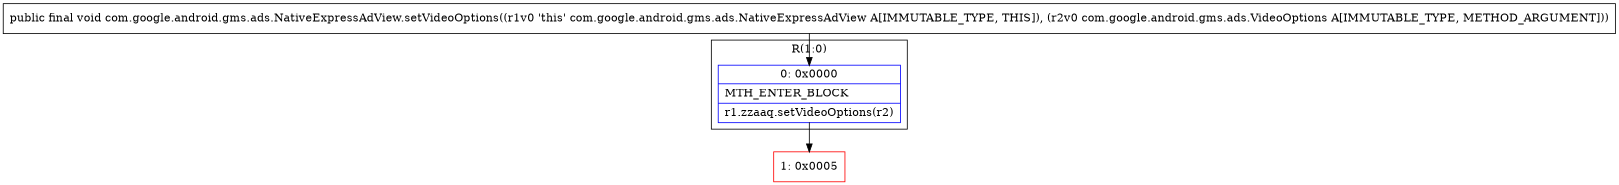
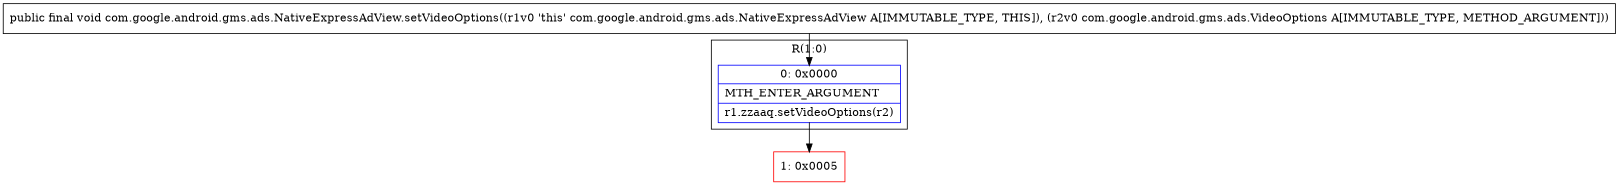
node "0: 0x0000": text "MTH_ENTER_BLOCK" -> "MTH_ENTER_ARGUMENT"
